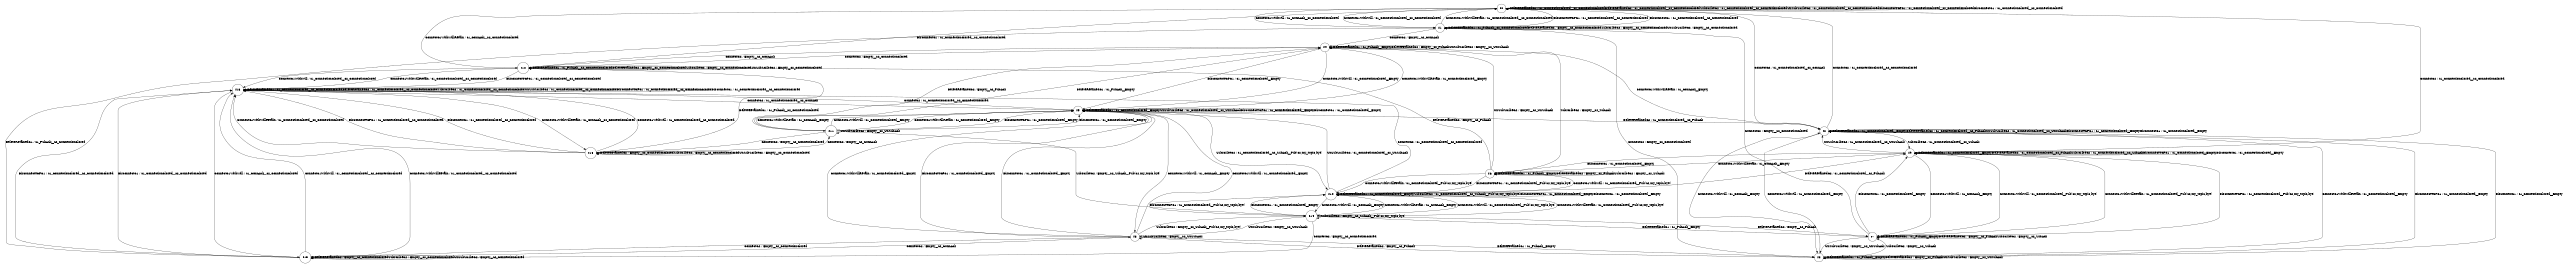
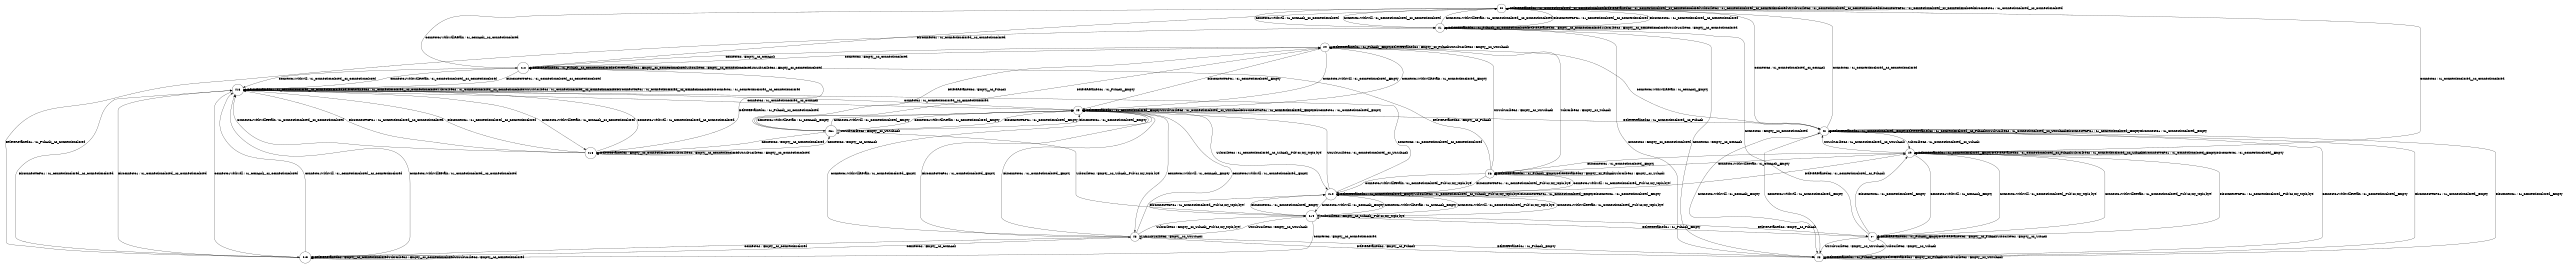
edge "s1" -> "s4": now "s1" -> "s3"
node "s11": label "s11" -> "s61"
